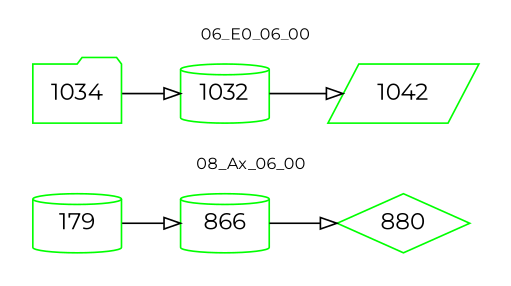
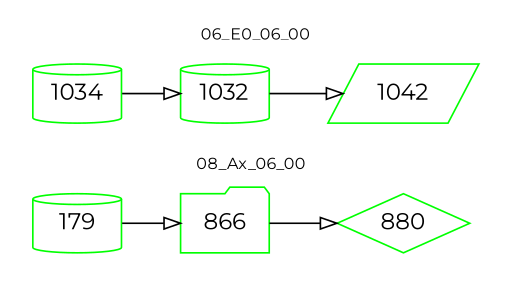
node "1034": shape folder -> cylinder
node "866": shape cylinder -> folder
